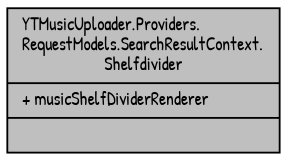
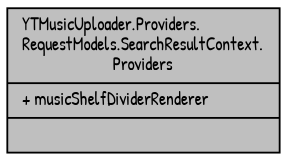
node "YTMusicUploader.Providers.": text "Shelfdivider" -> "Providers"
